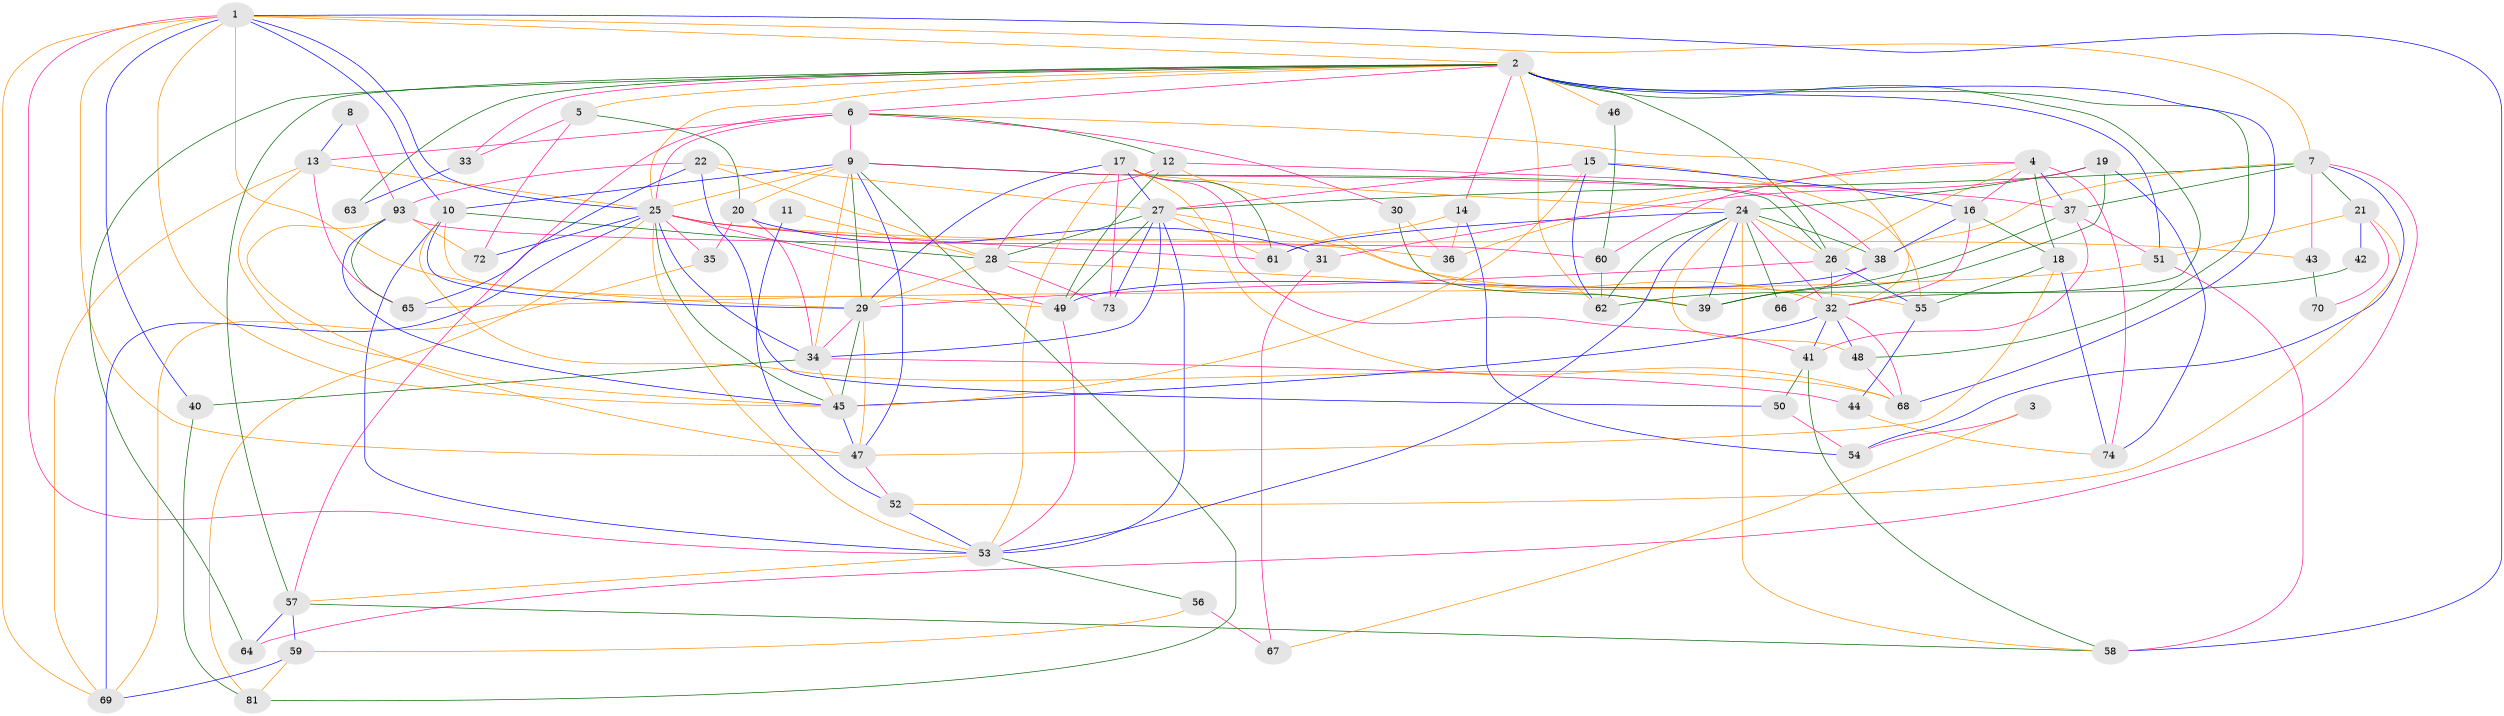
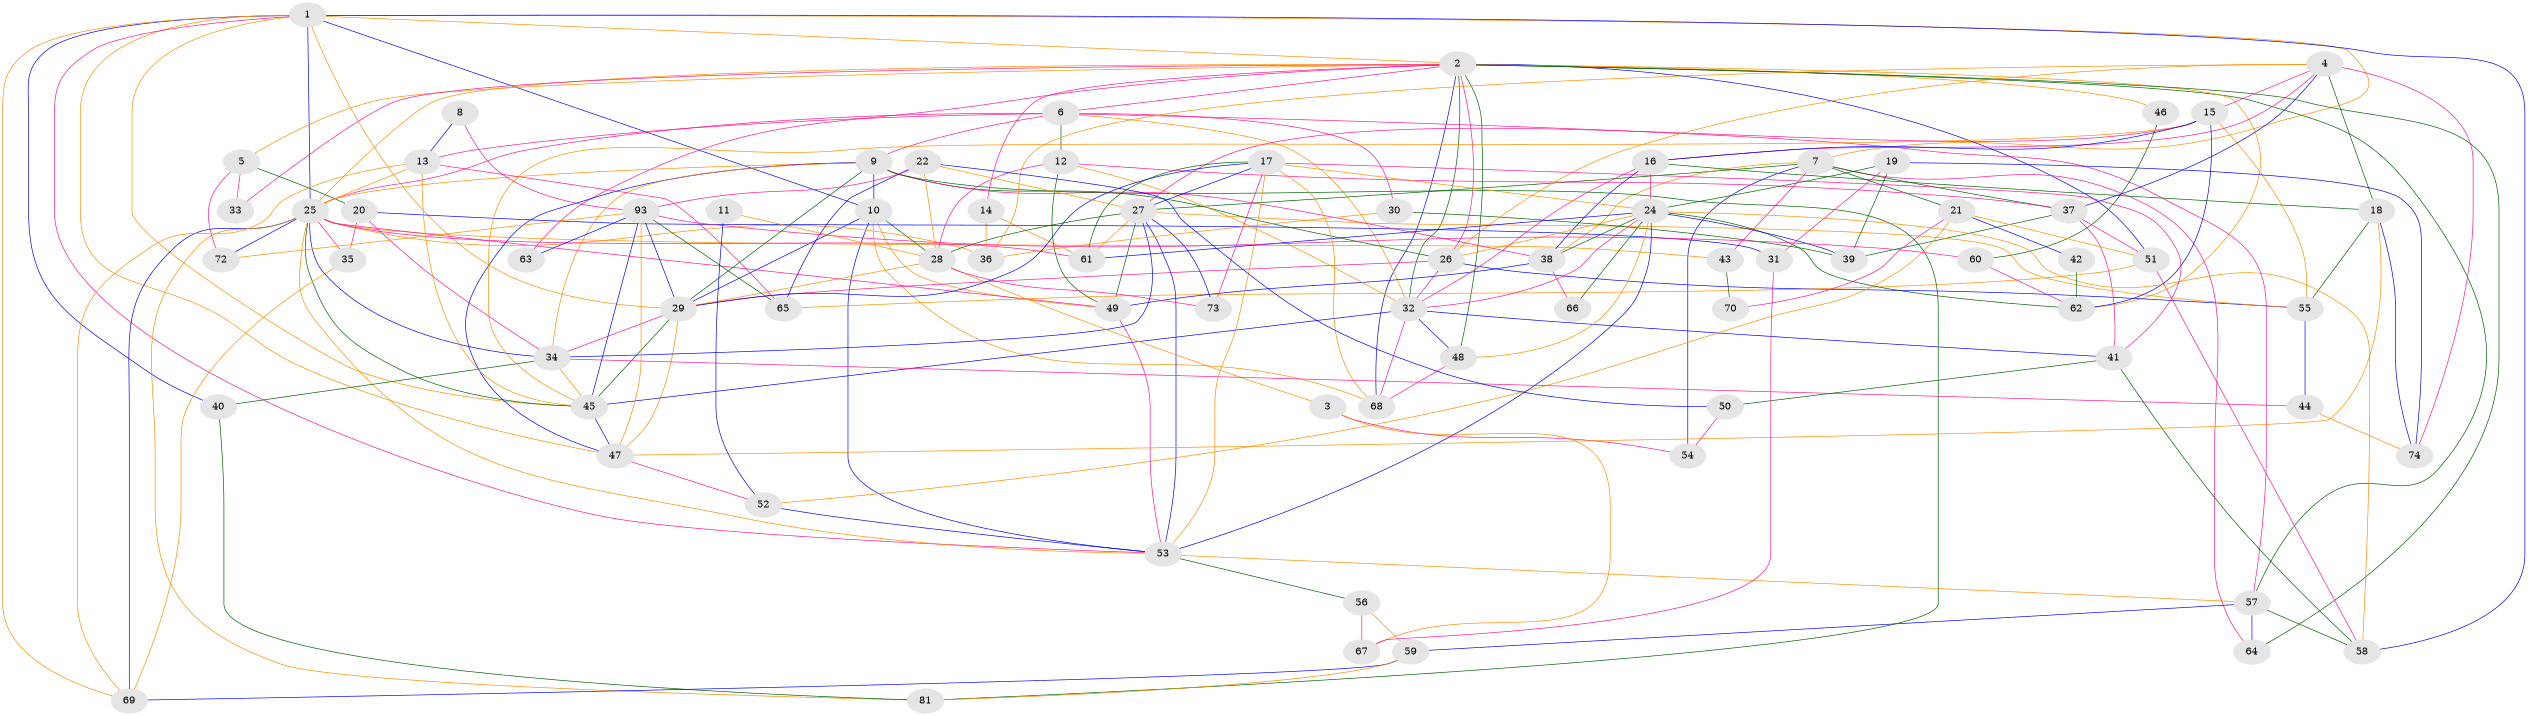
edge "2" -- "63": color darkgreen -> deeppink
edge "2" -- "26": color darkgreen -> deeppink
edge "4" -- "60": now "4" -- "15"
edge "33" -- "63": now "93" -- "63"
edge "9" -- "20": removed
edge "16" -- "24": added
edge "93" -- "29": added
edge "28" -- "39": now "28" -- "3"
edge "14" -- "54": removed
